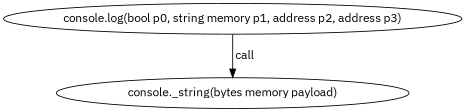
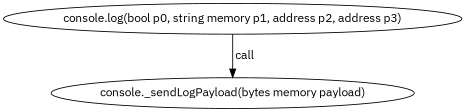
node "console._string(bytes memory payload)": label "console._string(bytes memory payload)" -> "console._sendLogPayload(bytes memory payload)"
